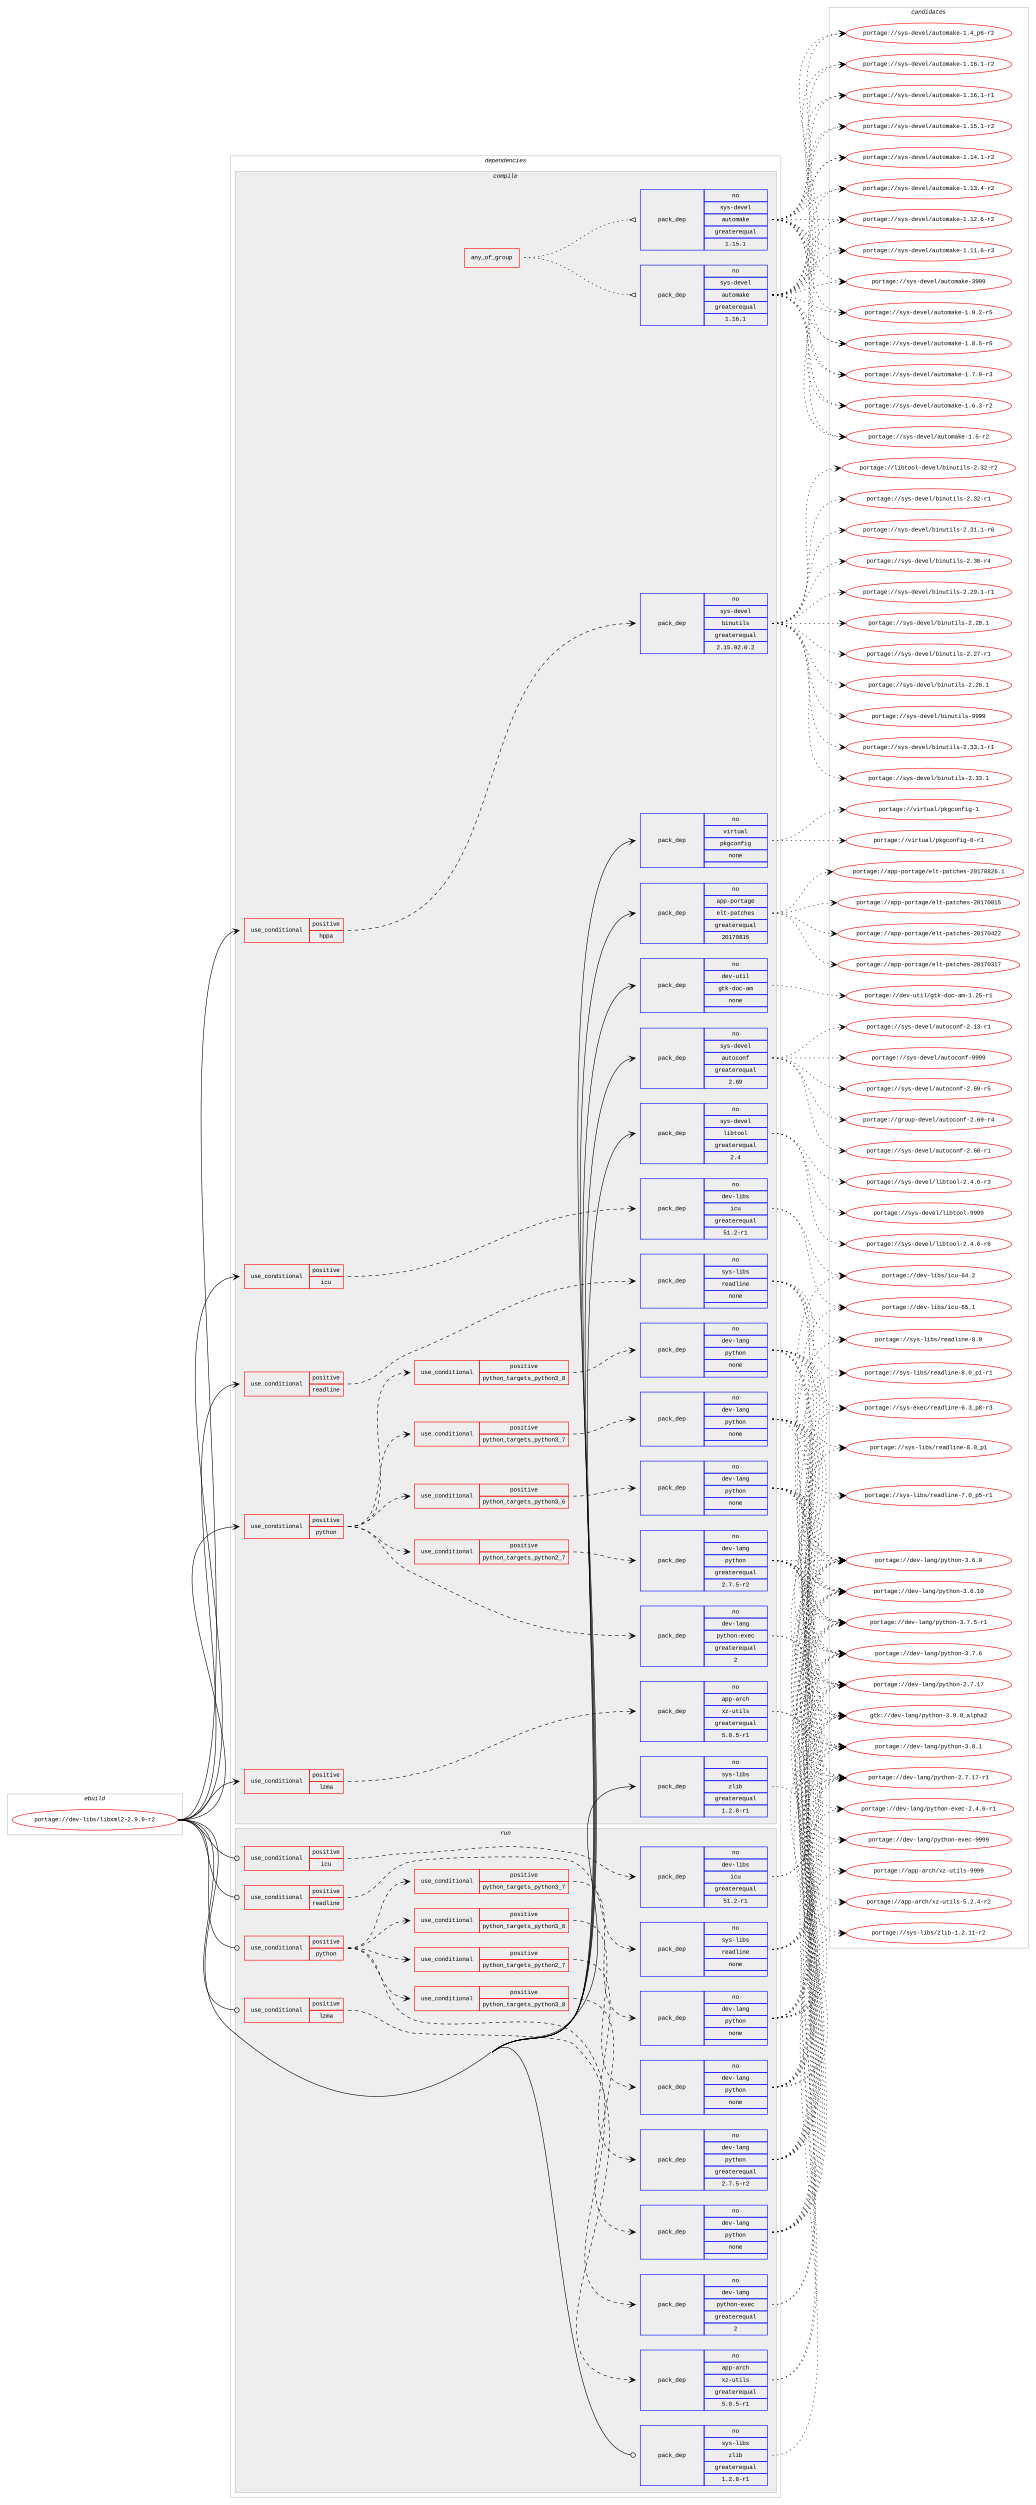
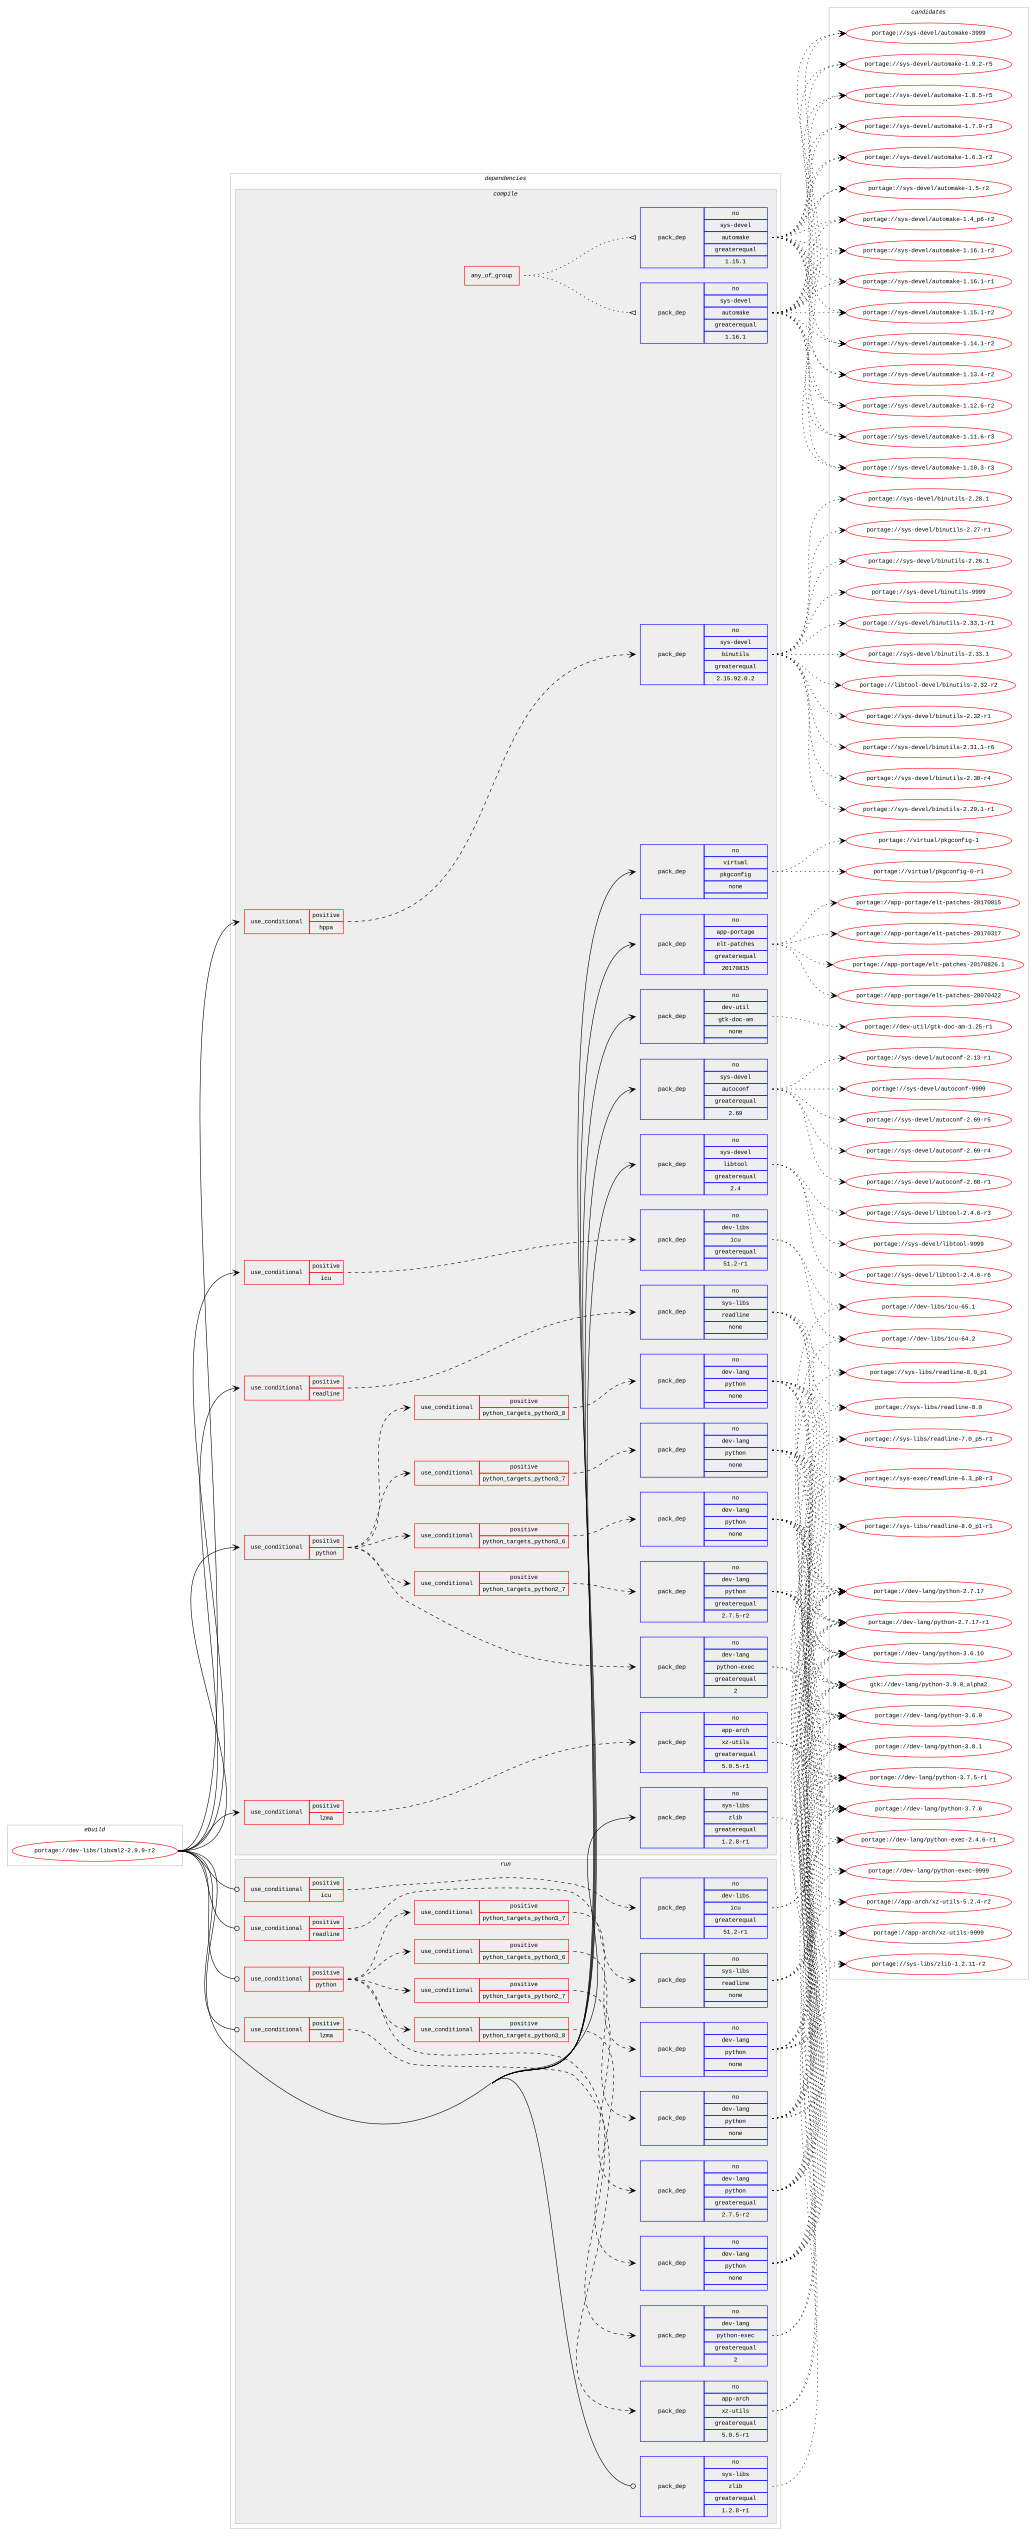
node "portage://sys-devel/automake-1.10.3-r3": added
node "portage://app-portage/elt-patches-20170422": label "portage://app-portage/elt-patches-20170422" -> "portage://app-portage/elt-patches-20070422"
node "portage://group-devel/autoconf-2.69-r4": label "portage://group-devel/autoconf-2.69-r4" -> "portage://sys-devel/autoconf-2.69-r4"
